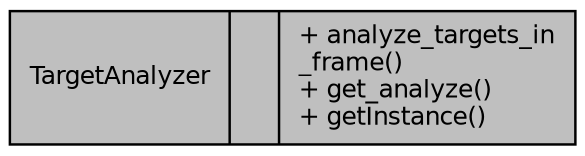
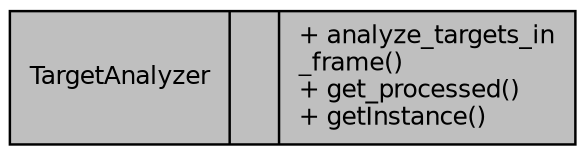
node "TargetAnalyzer": text "+ get_analyze()" -> "+ get_processed()"
